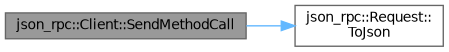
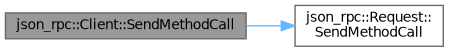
node "json_rpc::Request:: ToJson": label "json_rpc::Request:: ToJson" -> "json_rpc::Request:: SendMethodCall"
